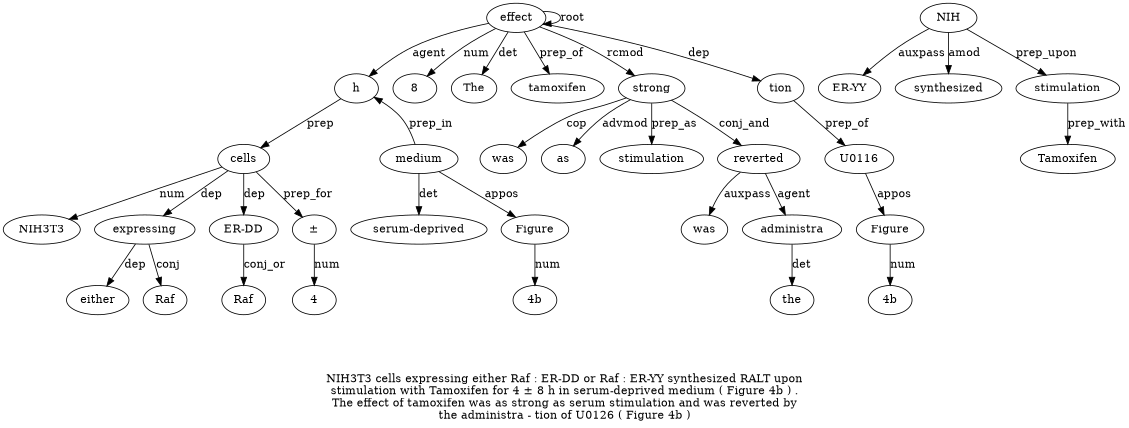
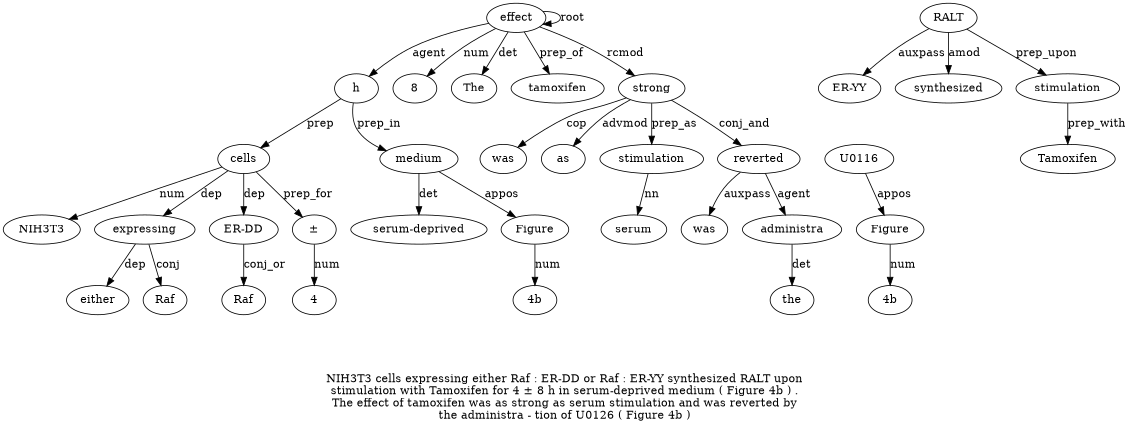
node "NIH": label "NIH" -> "RALT"
node "tion": removed
edge "medium" -> "h": reversed
node "serum": added
